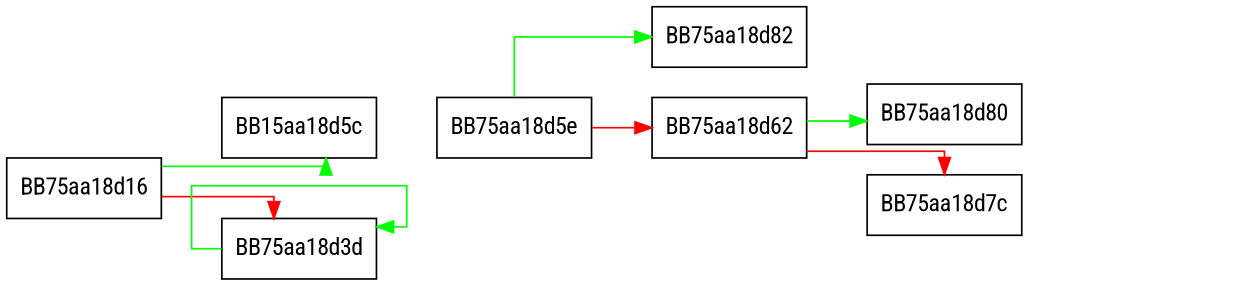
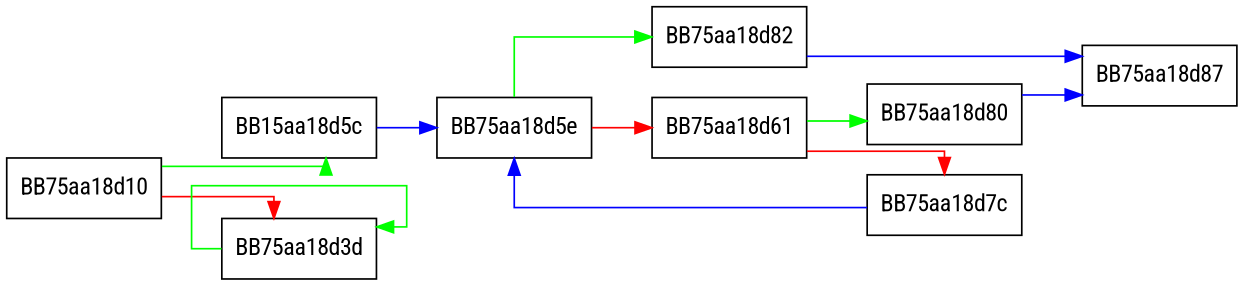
node "BB75aa18d87": added
edge "BB15aa18d5c" -> "BB75aa18d5e": added
node "BB75aa18d62": label "BB75aa18d62" -> "BB75aa18d61"
node "BB75aa18d16": label "BB75aa18d16" -> "BB75aa18d10"
edge "BB75aa18d7c" -> "BB75aa18d5e": added
